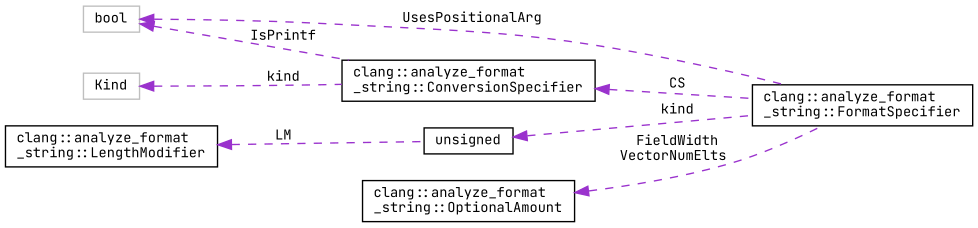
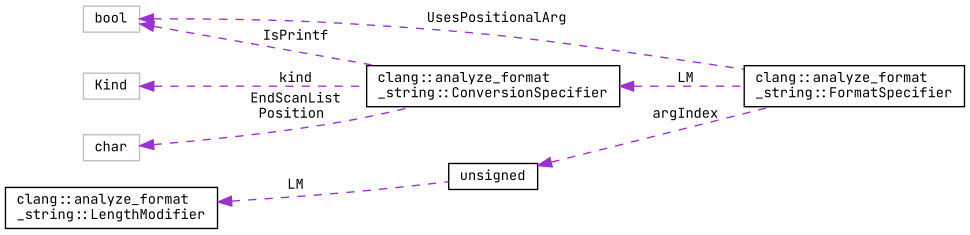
edge "clang::analyze_format _string::FormatSpecifier" -> "clang::analyze_format _string::ConversionSpecifier": label " CS" -> " LM"
edge "clang::analyze_format _string::FormatSpecifier" -> "unsigned": label " kind" -> " argIndex"
node "char": added
node "clang::analyze_format _string::OptionalAmount": removed
